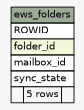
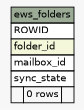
node "ews_folders": text "5 rows" -> "0 rows"
